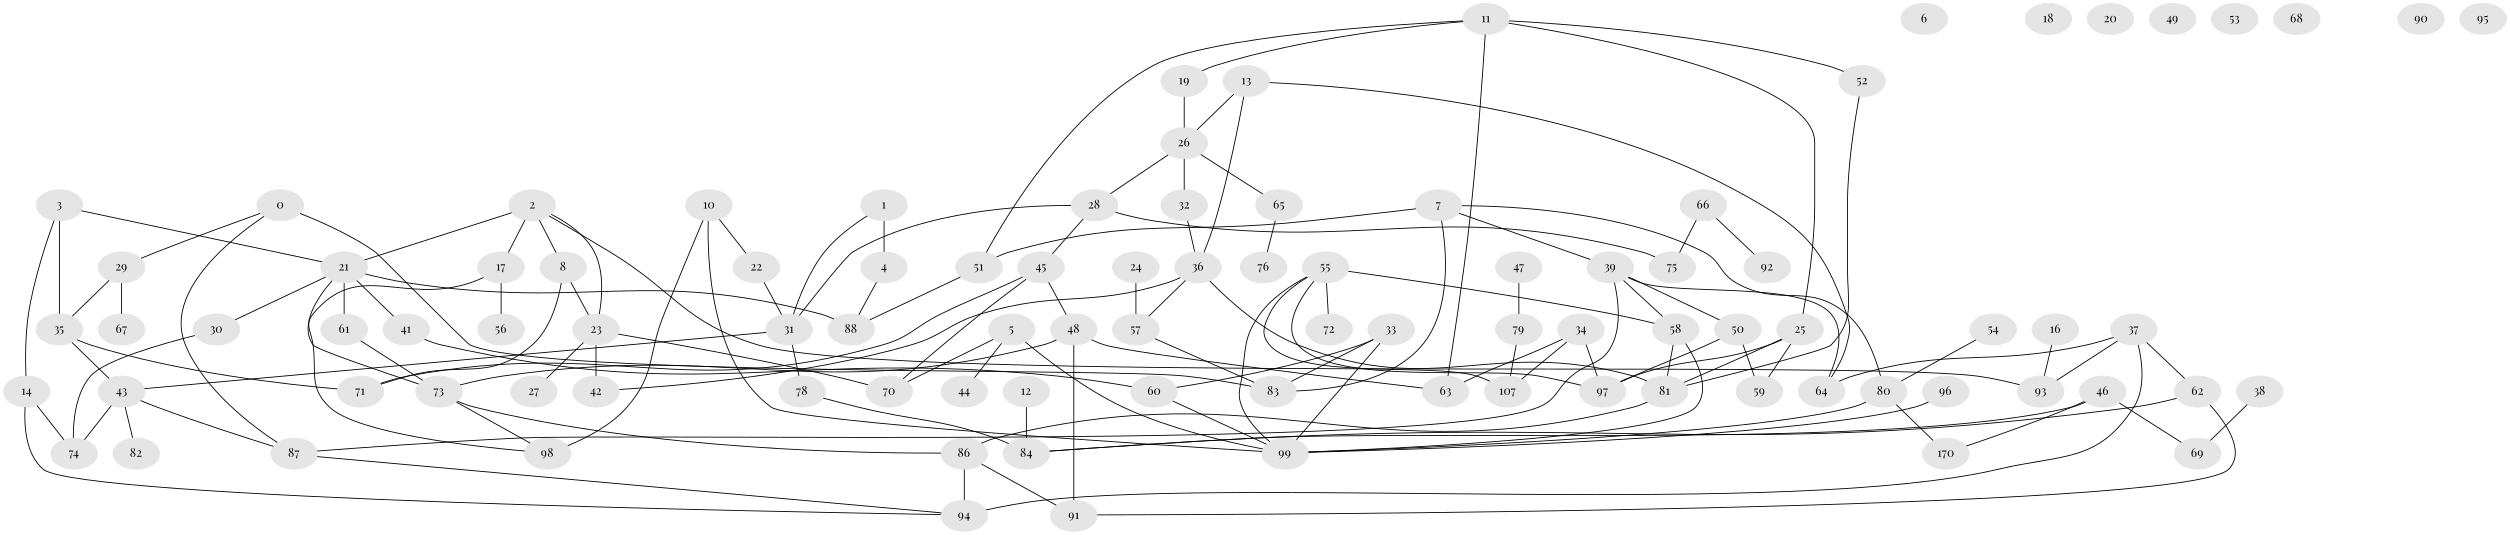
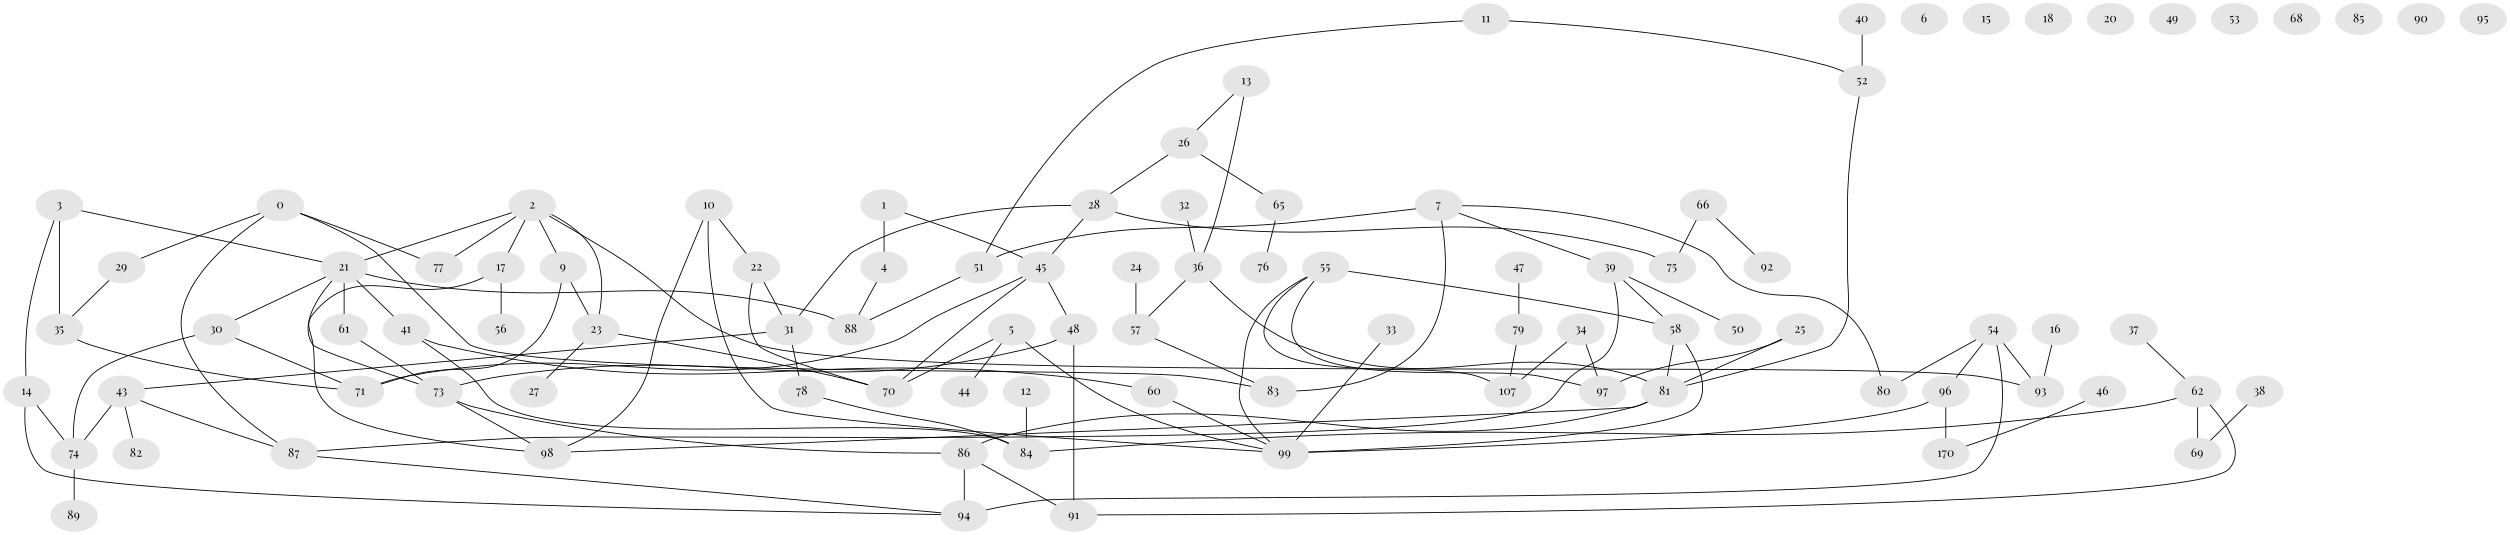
node "40": added
node "15": added
node "85": added
node "19": removed
edge "11" -- "25": removed
edge "26" -- "32": removed
edge "1" -- "31": now "1" -- "45"
node "77": added
node "8": label "8" -> "9"
node "67": removed
node "72": removed
edge "22" -- "70": added
edge "50" -- "97": removed
edge "35" -- "43": removed
edge "33" -- "83": removed
edge "30" -- "71": added
edge "54" -- "96": added
edge "37" -- "93": now "54" -- "93"
edge "33" -- "60": removed
node "42": removed
node "63": removed
node "59": removed
node "64": removed
edge "80" -- "170": now "96" -- "170"
edge "46" -- "69": now "62" -- "69"
edge "80" -- "99": removed
edge "81" -- "98": added
edge "46" -- "84": now "41" -- "84"
edge "37" -- "94": now "54" -- "94"
node "89": added
